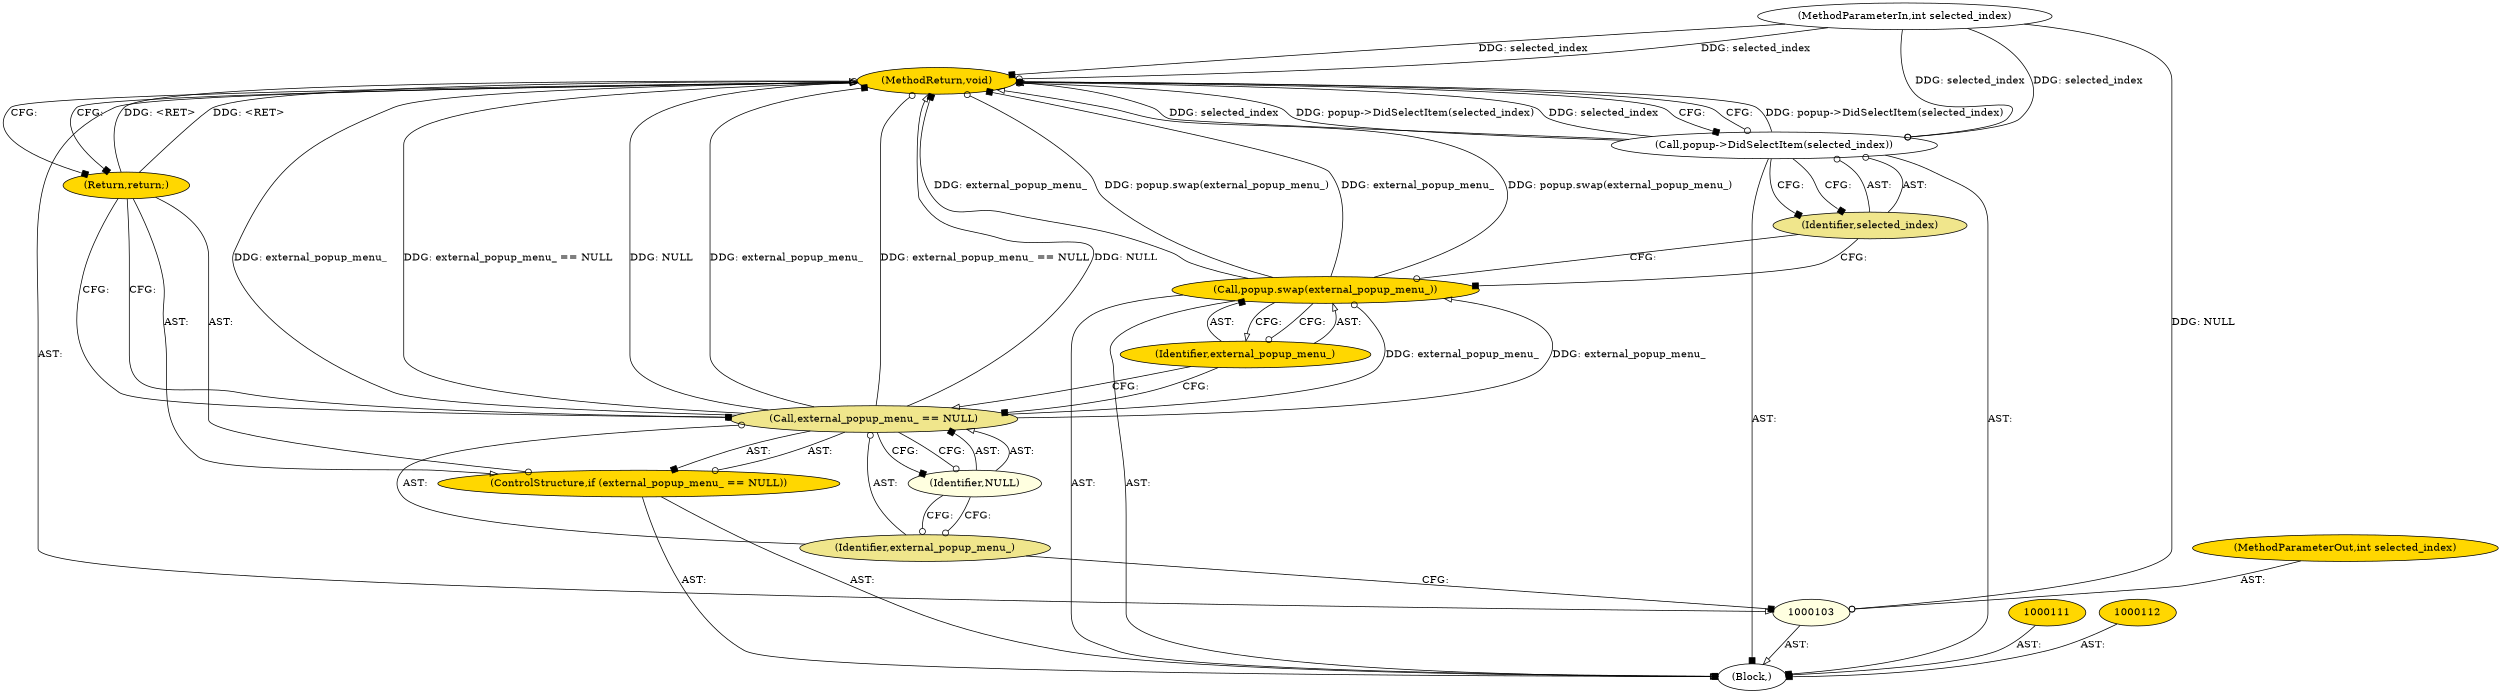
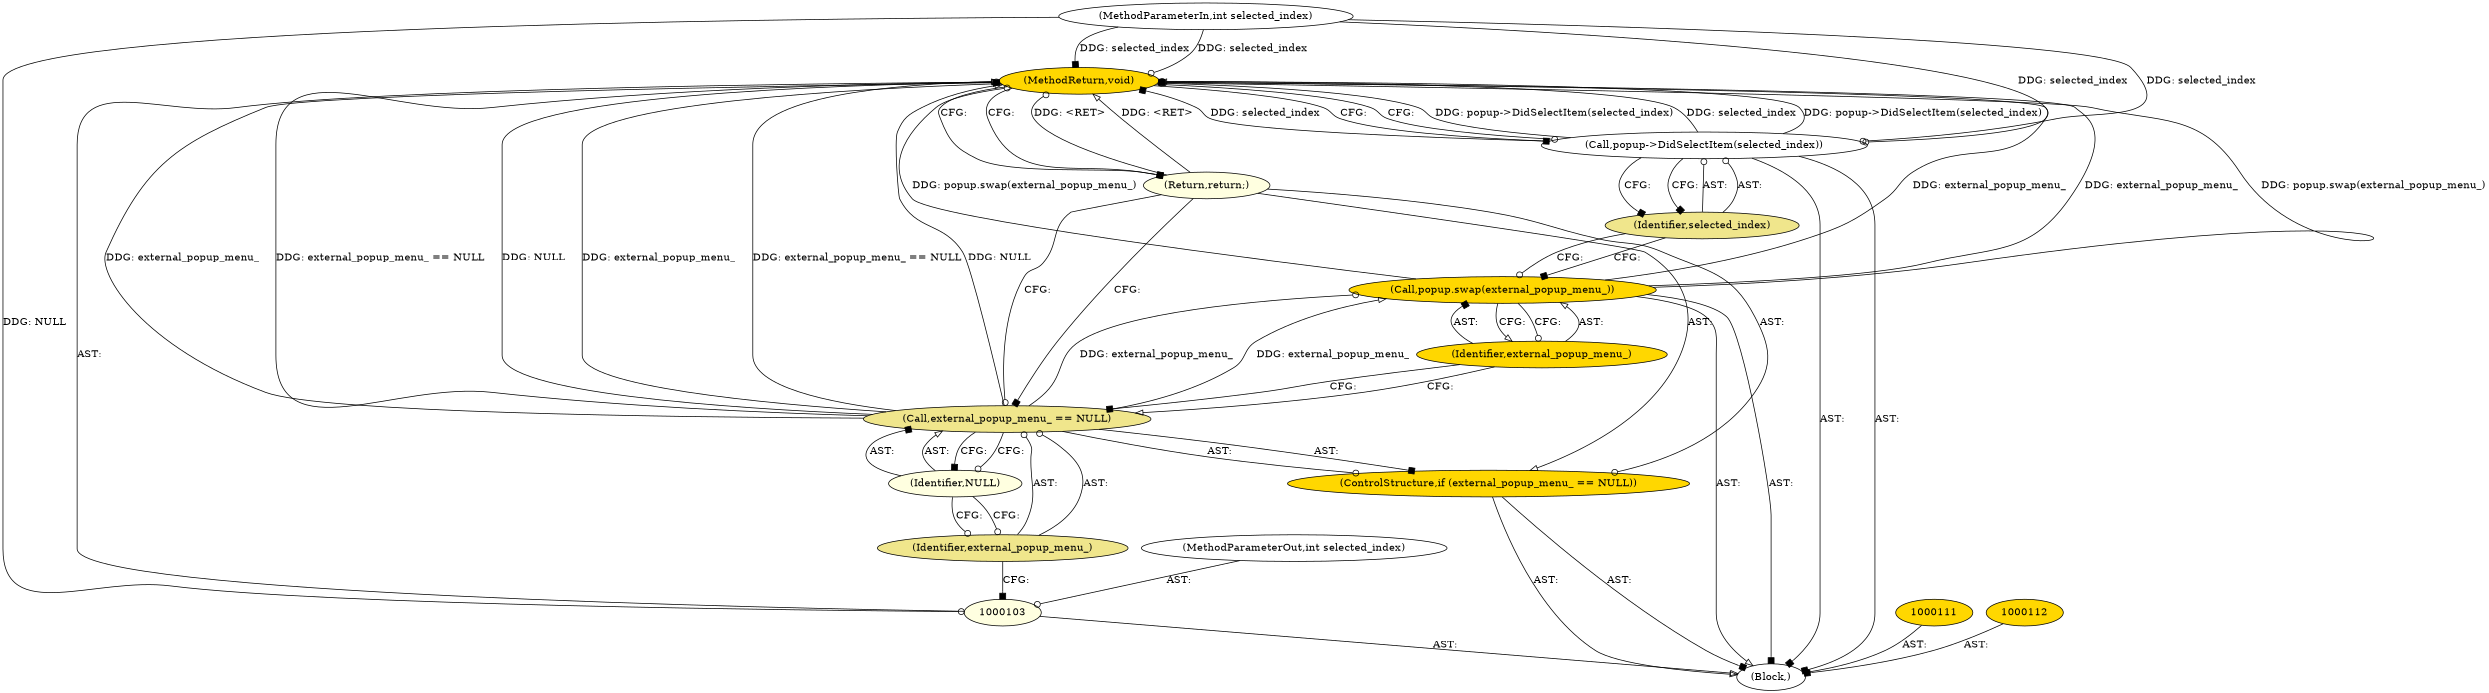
node "(Return,return;)": fillcolor gold -> lightyellow
node "(MethodParameterOut,int selected_index)": fillcolor gold -> white
edge "(MethodReturn,void)" -> "1000103": reversed
